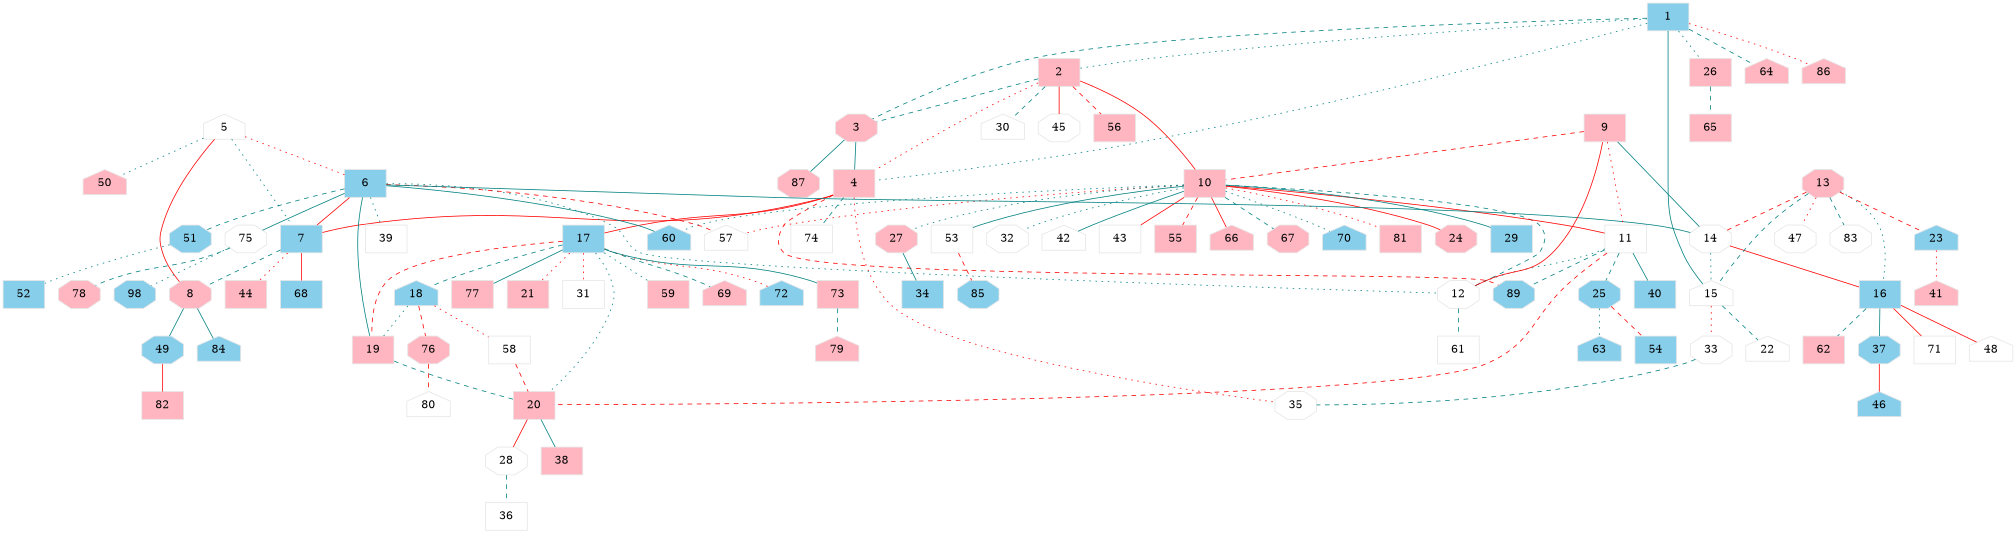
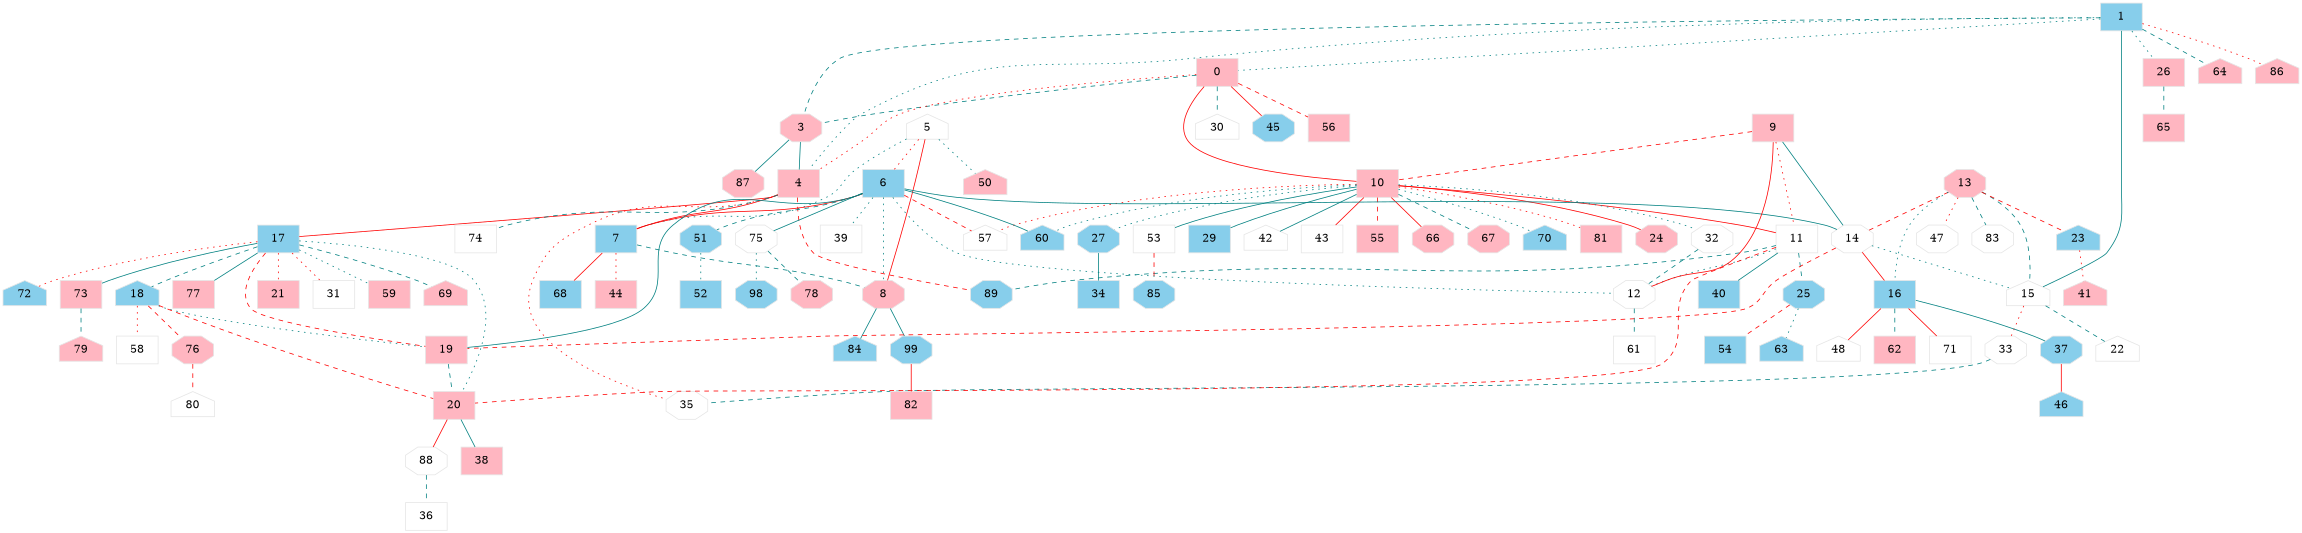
node "2": label "2" -> "0"
node "45": fillcolor white -> skyblue
edge "10" -- "12": now "32" -- "12"
edge "6" -- "8": added
node "27": fillcolor lightpink -> skyblue
node "66": shape house -> octagon
edge "14" -- "19": added
node "49": label "49" -> "99"
edge "58" -- "20": now "18" -- "20"
node "28": label "28" -> "88"
